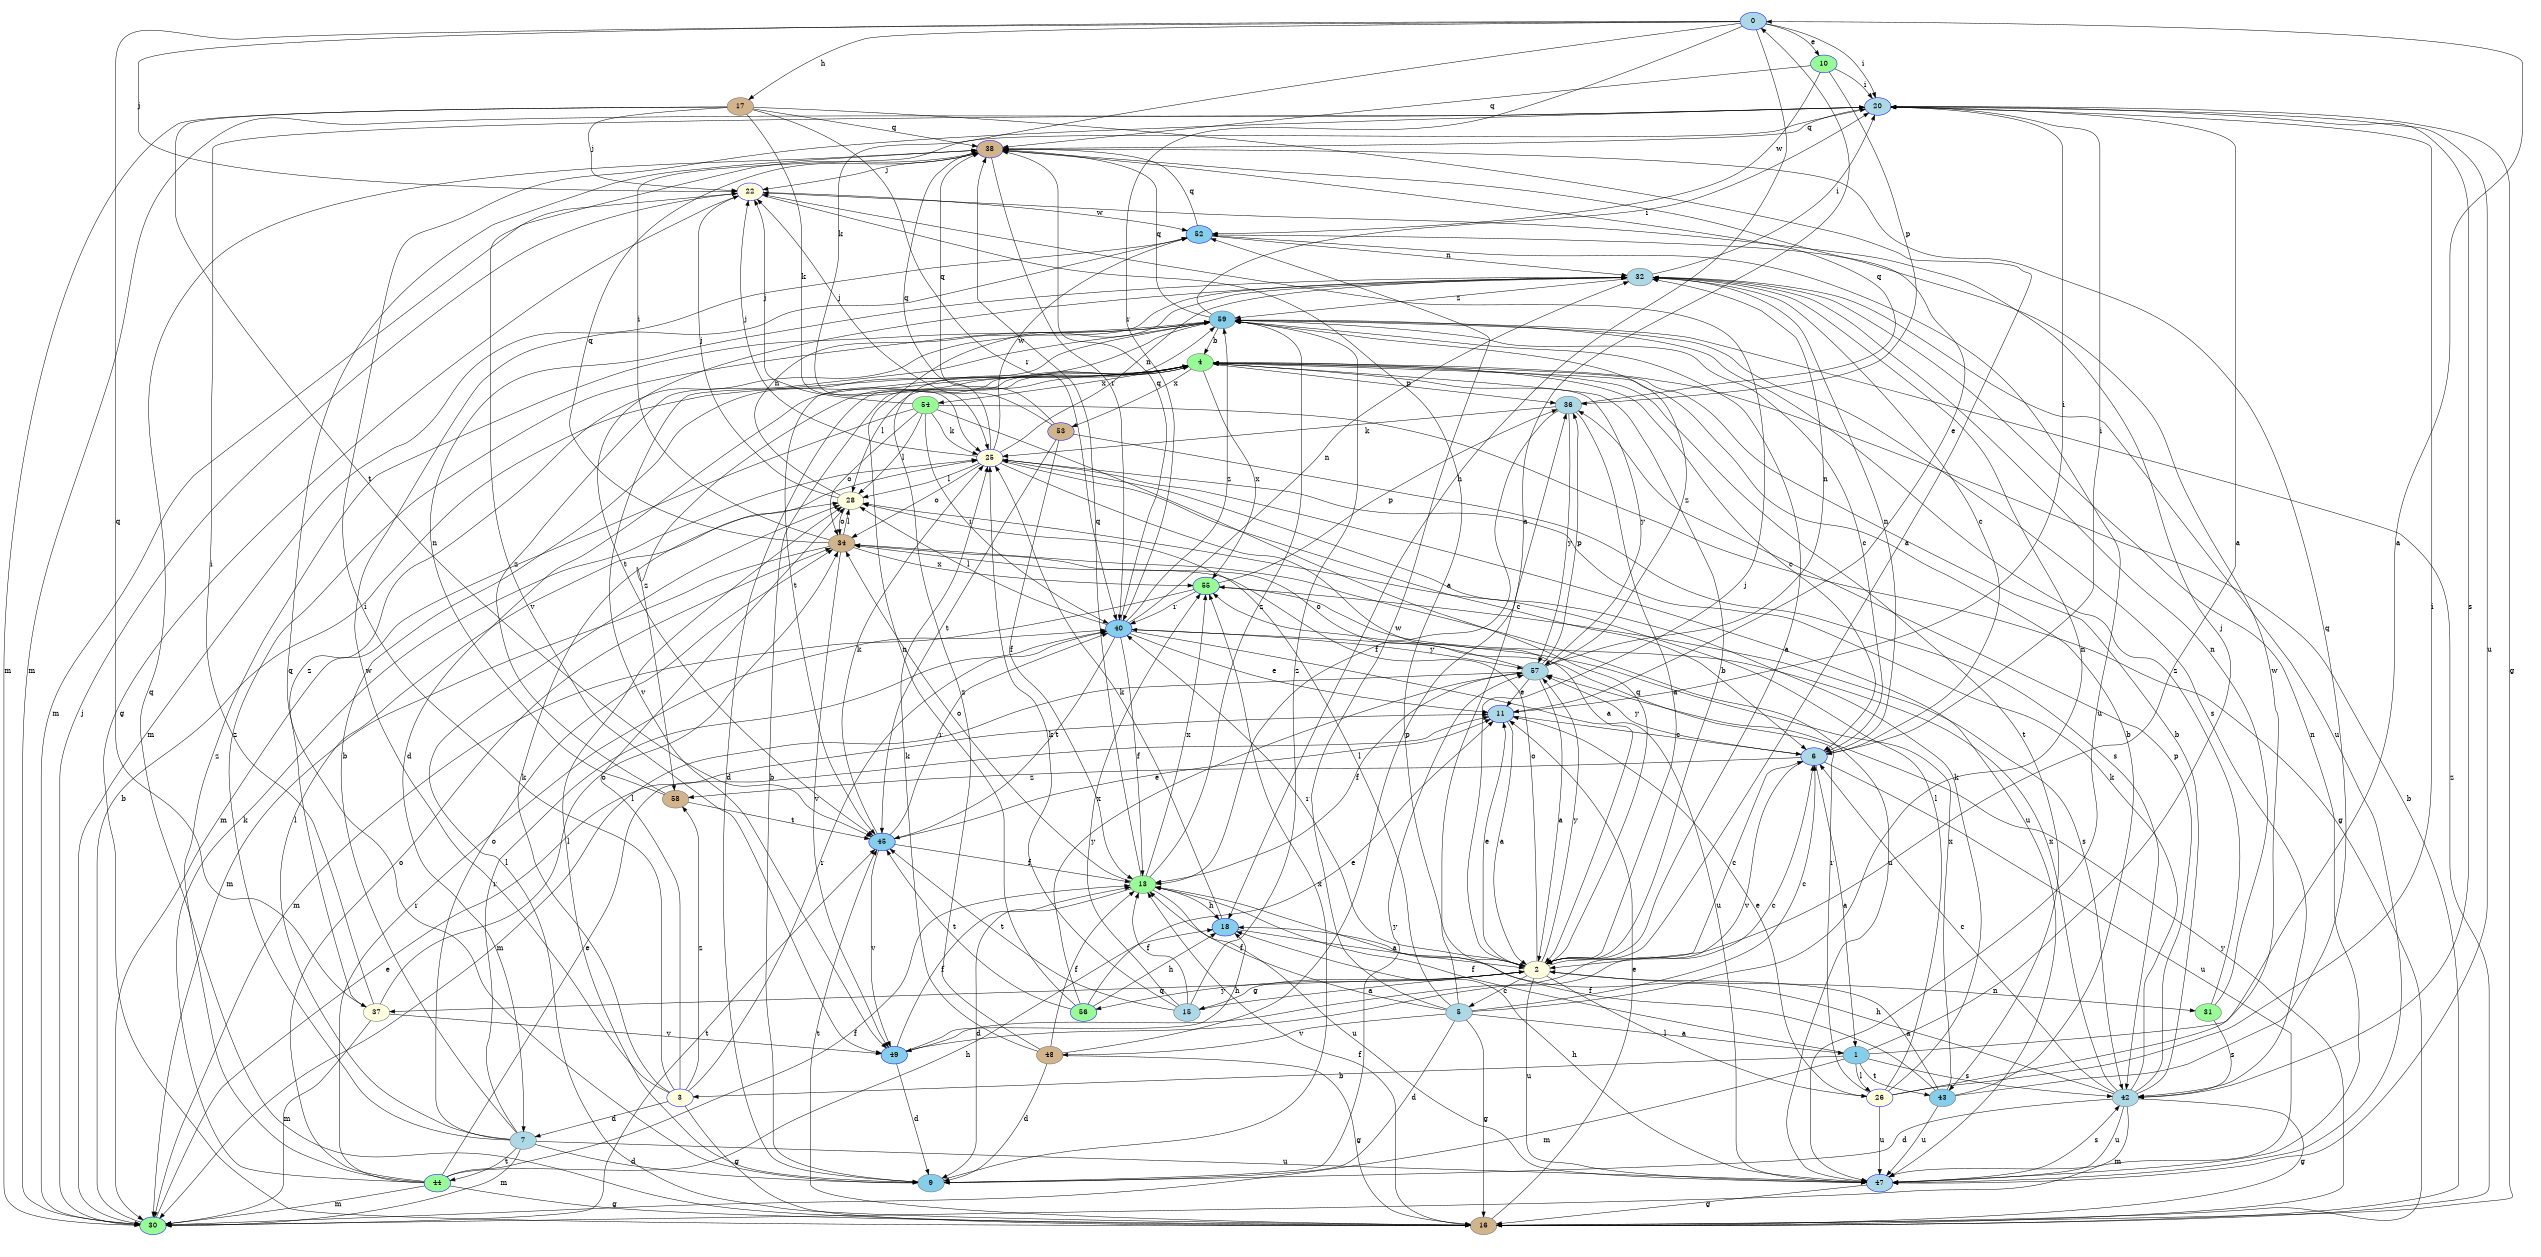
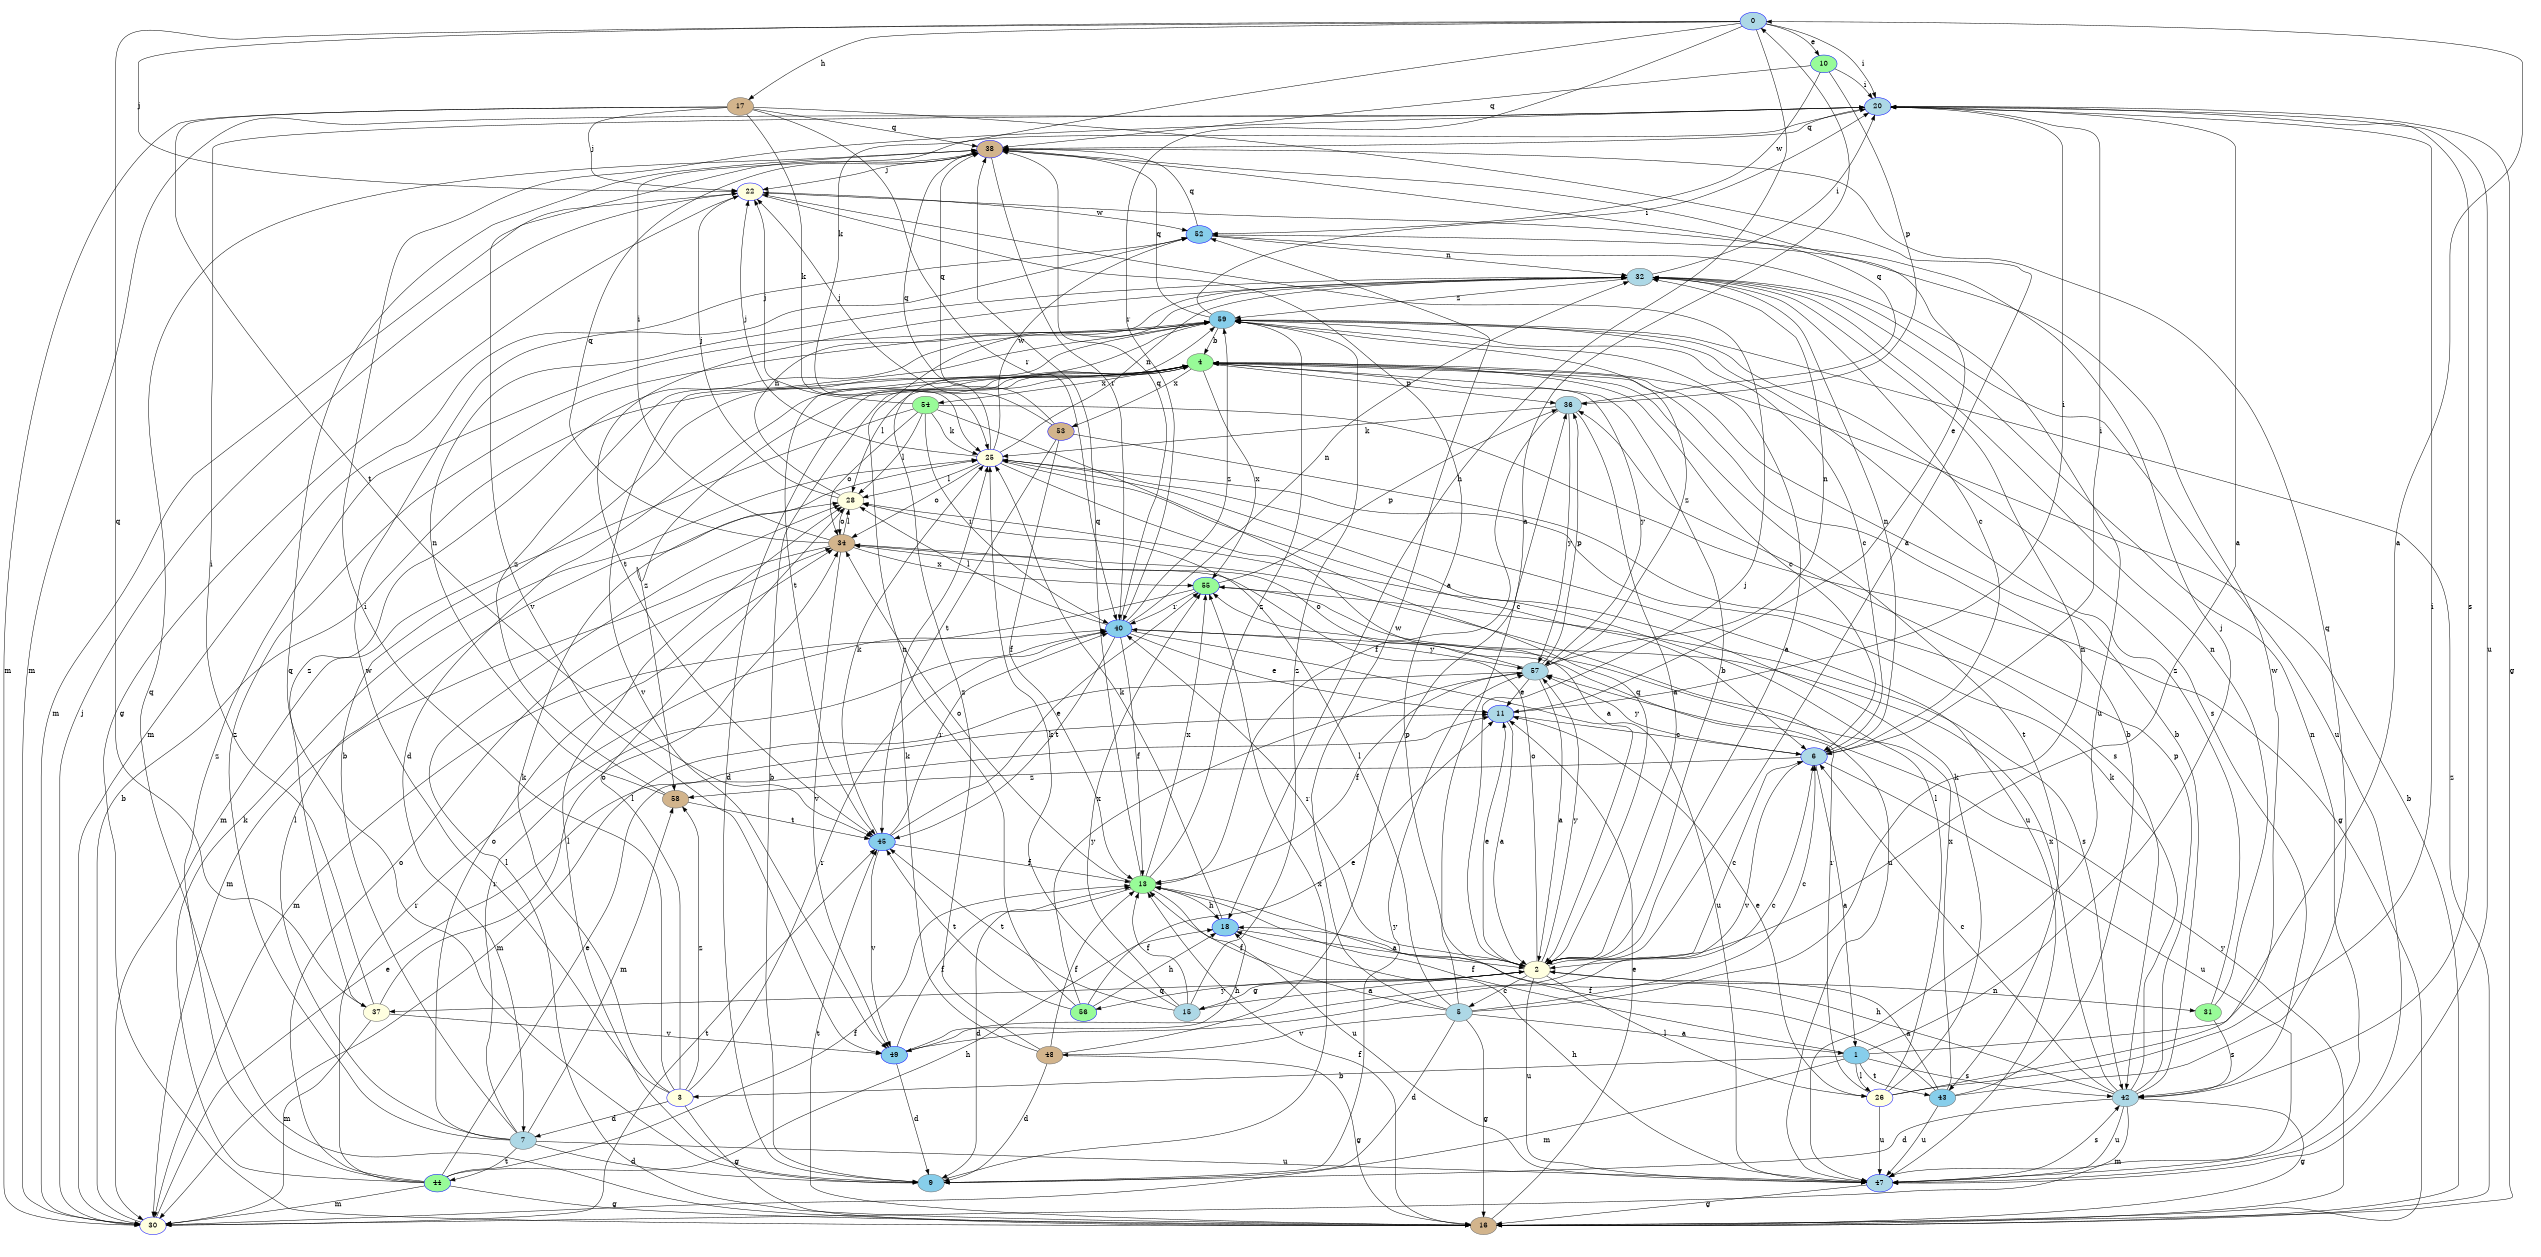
edge "45" -> "11": now "45" -> "55"
edge "7" -> "30": now "7" -> "58"
node "30": fillcolor palegreen -> lightyellow
